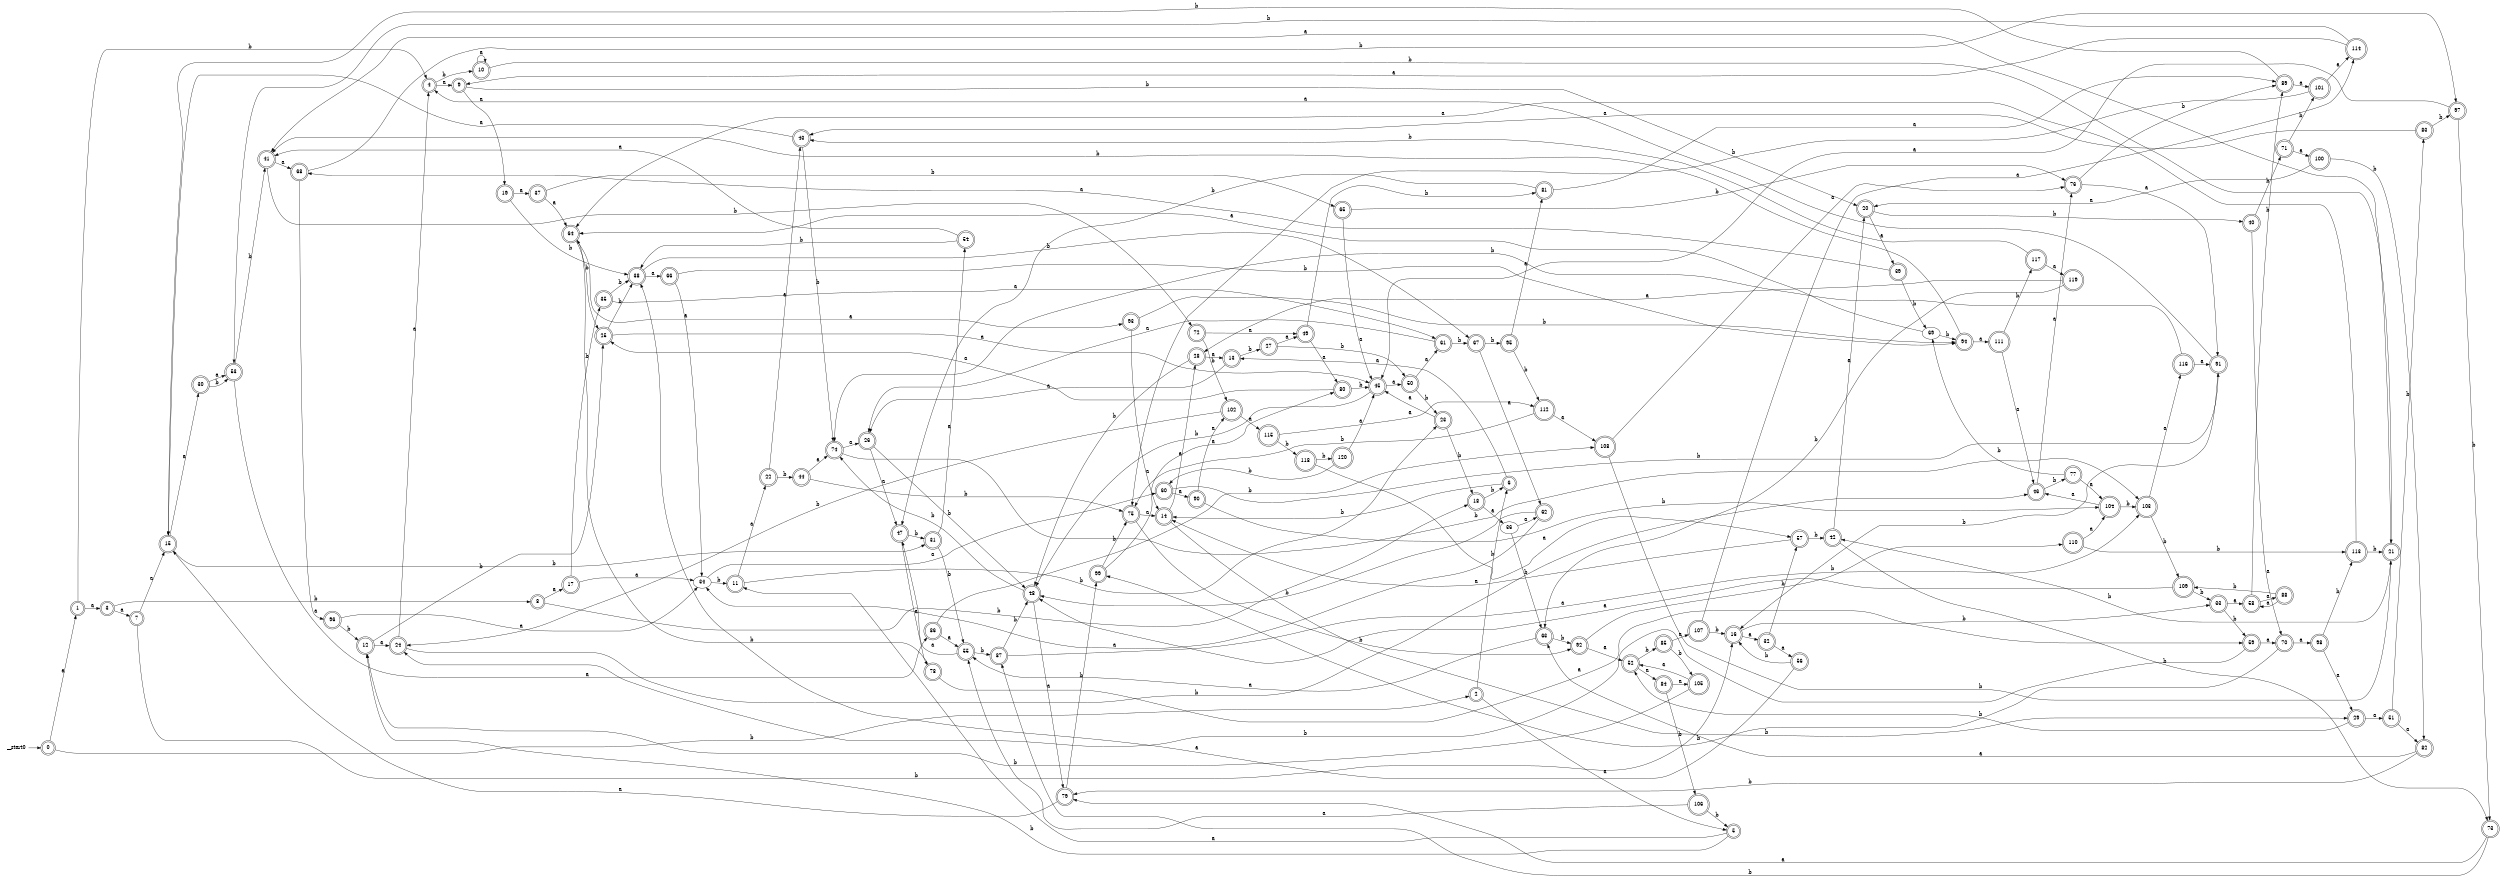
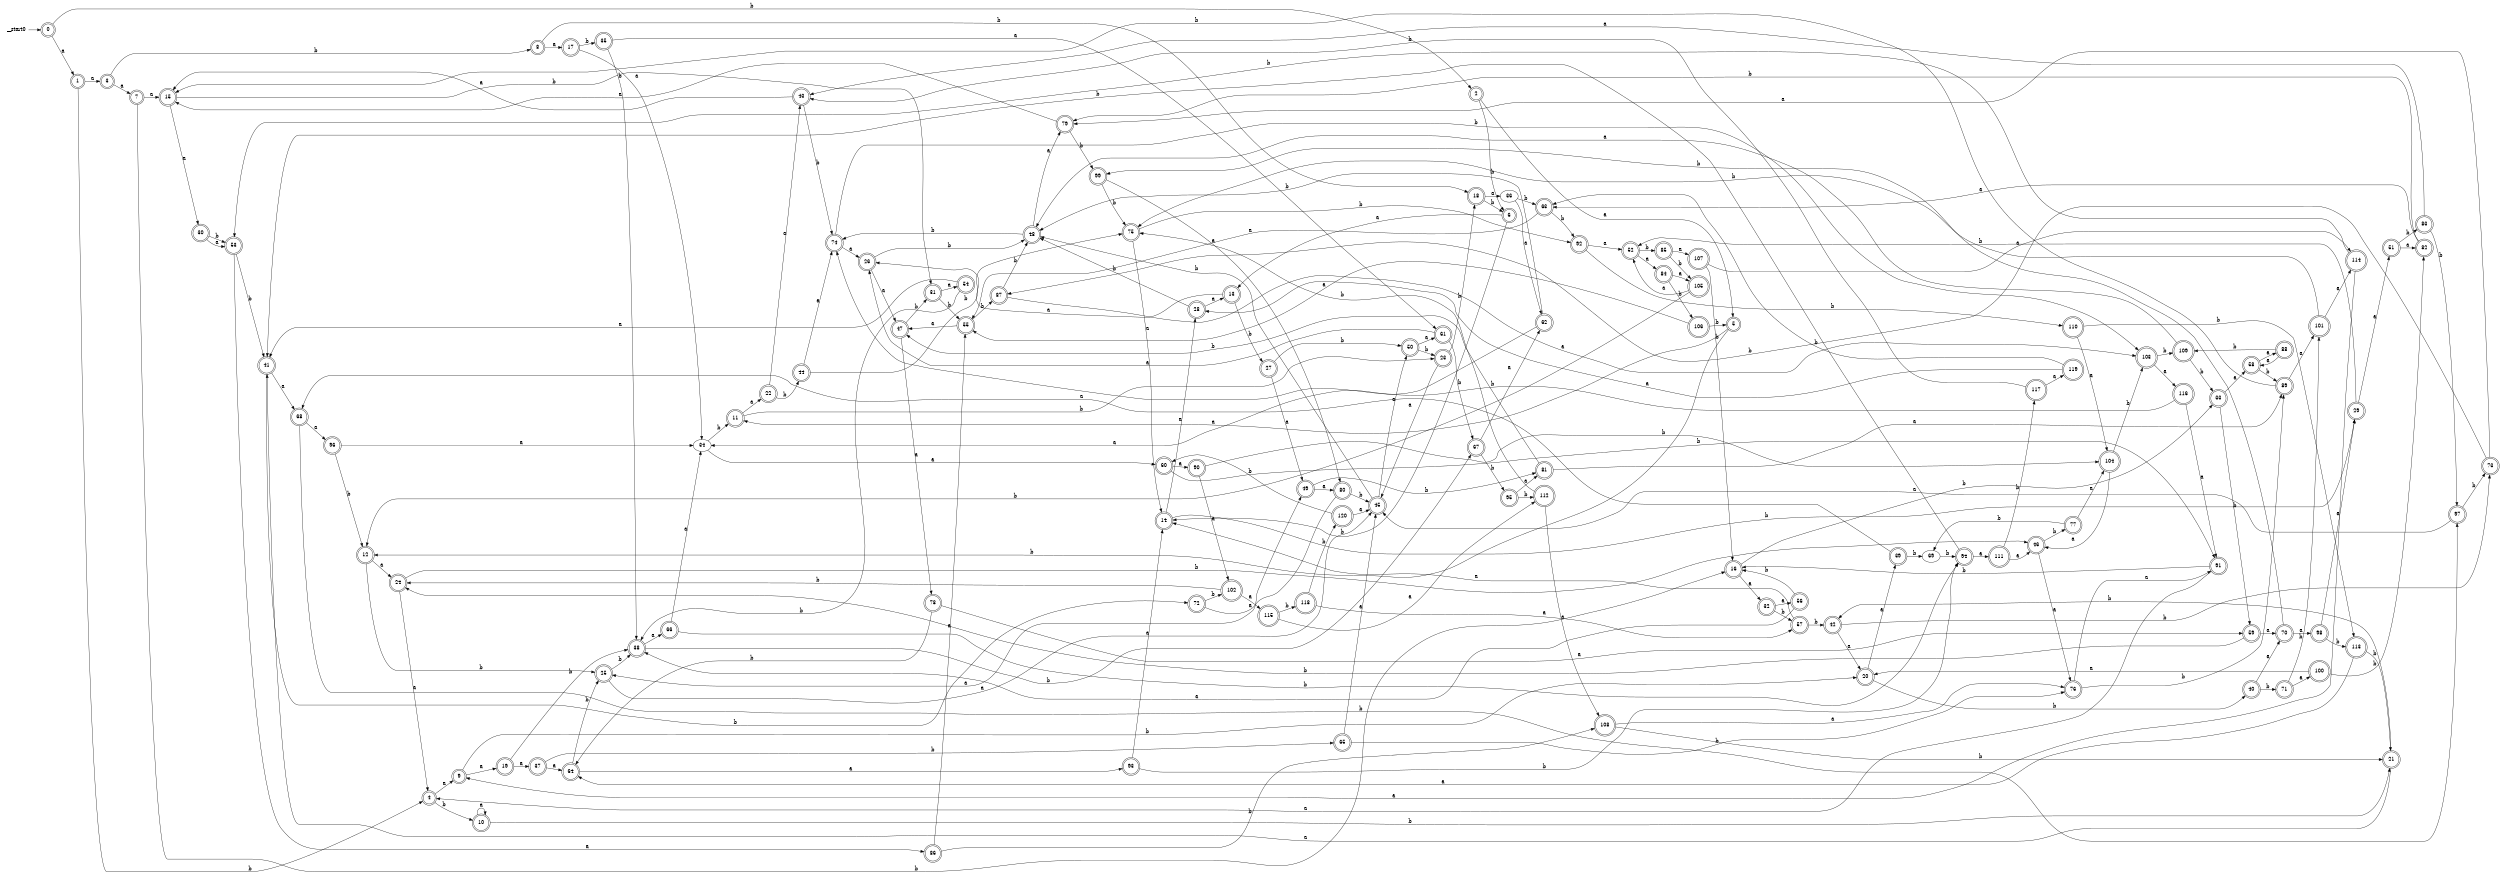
edge "69" -> "64": removed, label "a"
